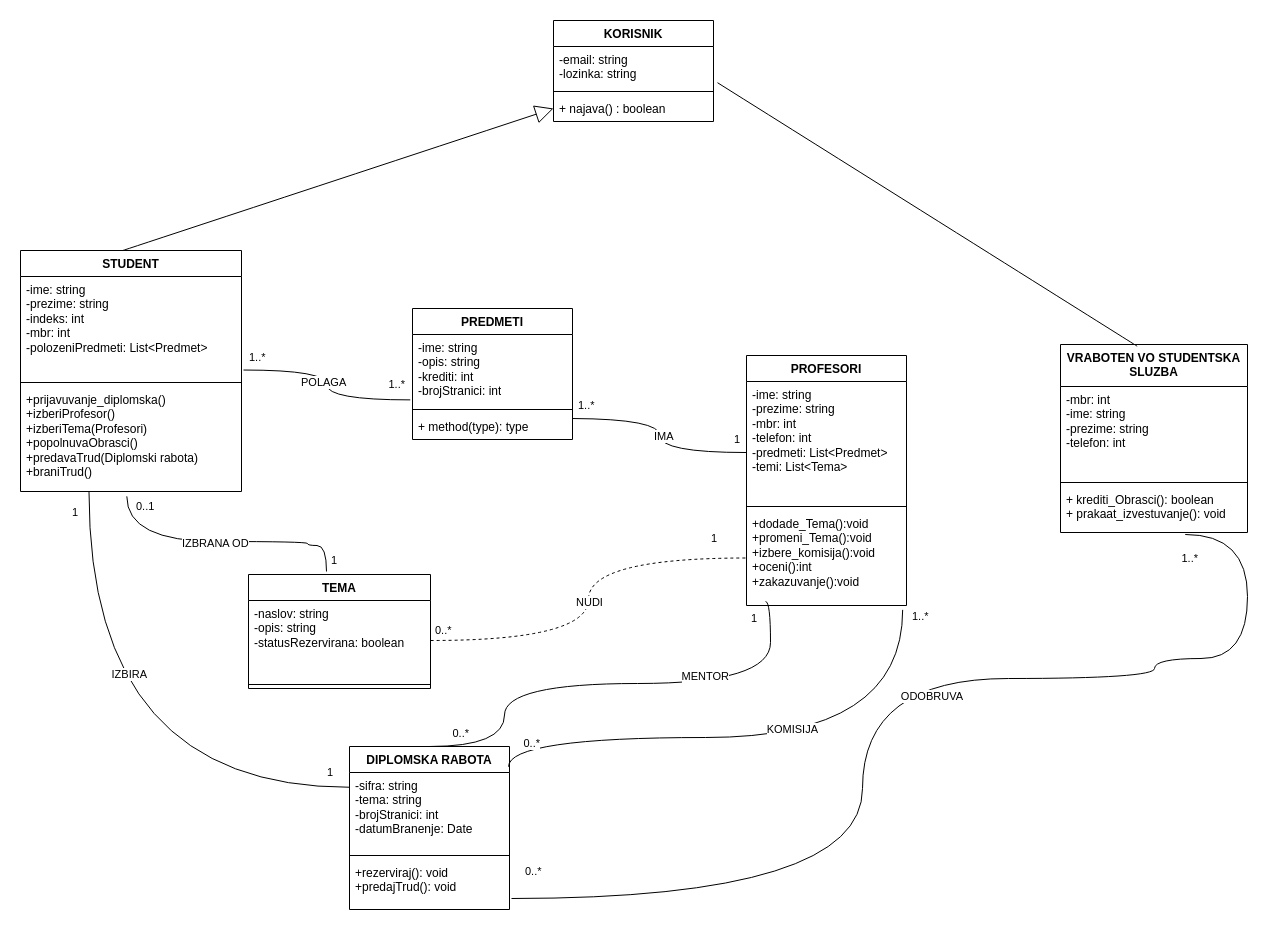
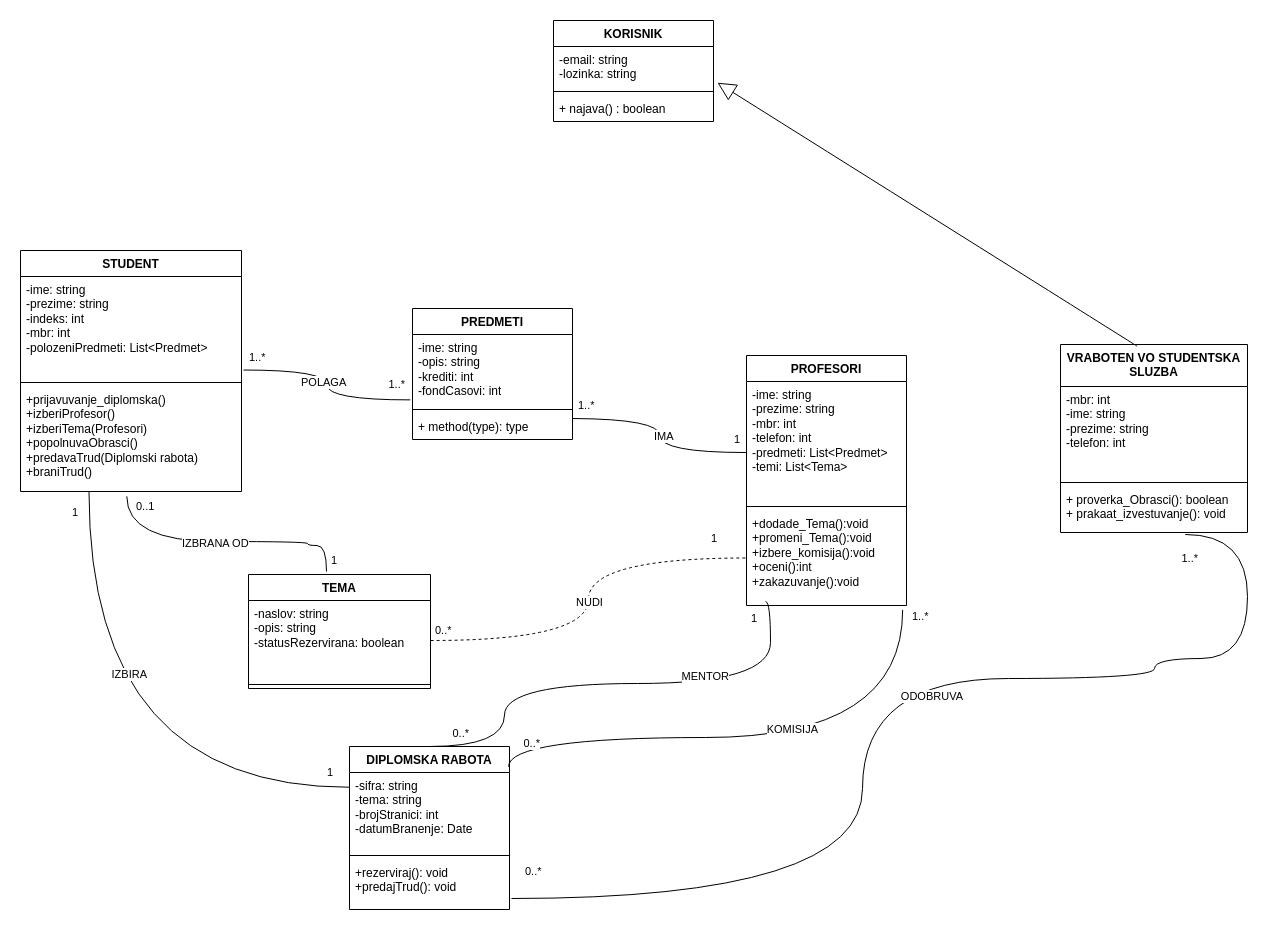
edge "-email: string -lozinka: string" -- "VRABOTEN VO STUDENTSKA SLUZBA": arrowhead none -> block
edge "STUDENT" -> "+ najava() : boolean": removed
node "-ime: string -opis: string -krediti: int -brojStranici: int": label "-ime: string -opis: string -krediti: int -brojStranici: int" -> "-ime: string -opis: string -krediti: int -fondCasovi: int"
node "+ krediti_Obrasci(): boolean + prakaat_izvestuvanje(): void": label "+ krediti_Obrasci(): boolean + prakaat_izvestuvanje(): void" -> "+ proverka_Obrasci(): boolean + prakaat_izvestuvanje(): void"
